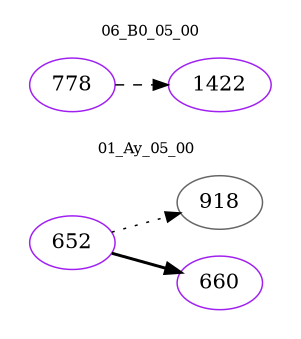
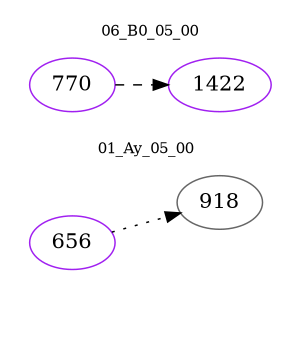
node "778": label "778" -> "770"
node "652": label "652" -> "656"
node "660": removed
